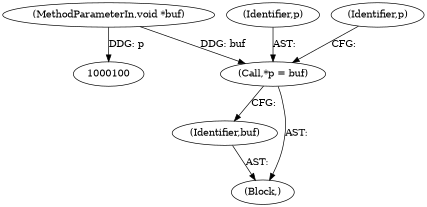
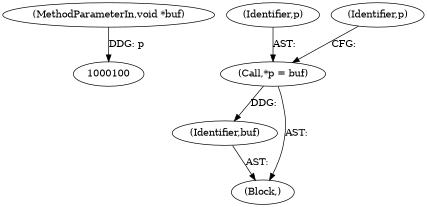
edge "(MethodParameterIn,void *buf)" -> "(Call,*p = buf)": removed, label "DDG: buf"
edge "(Call,*p = buf)" -> "(Identifier,buf)": label "CFG: " -> "DDG: "
